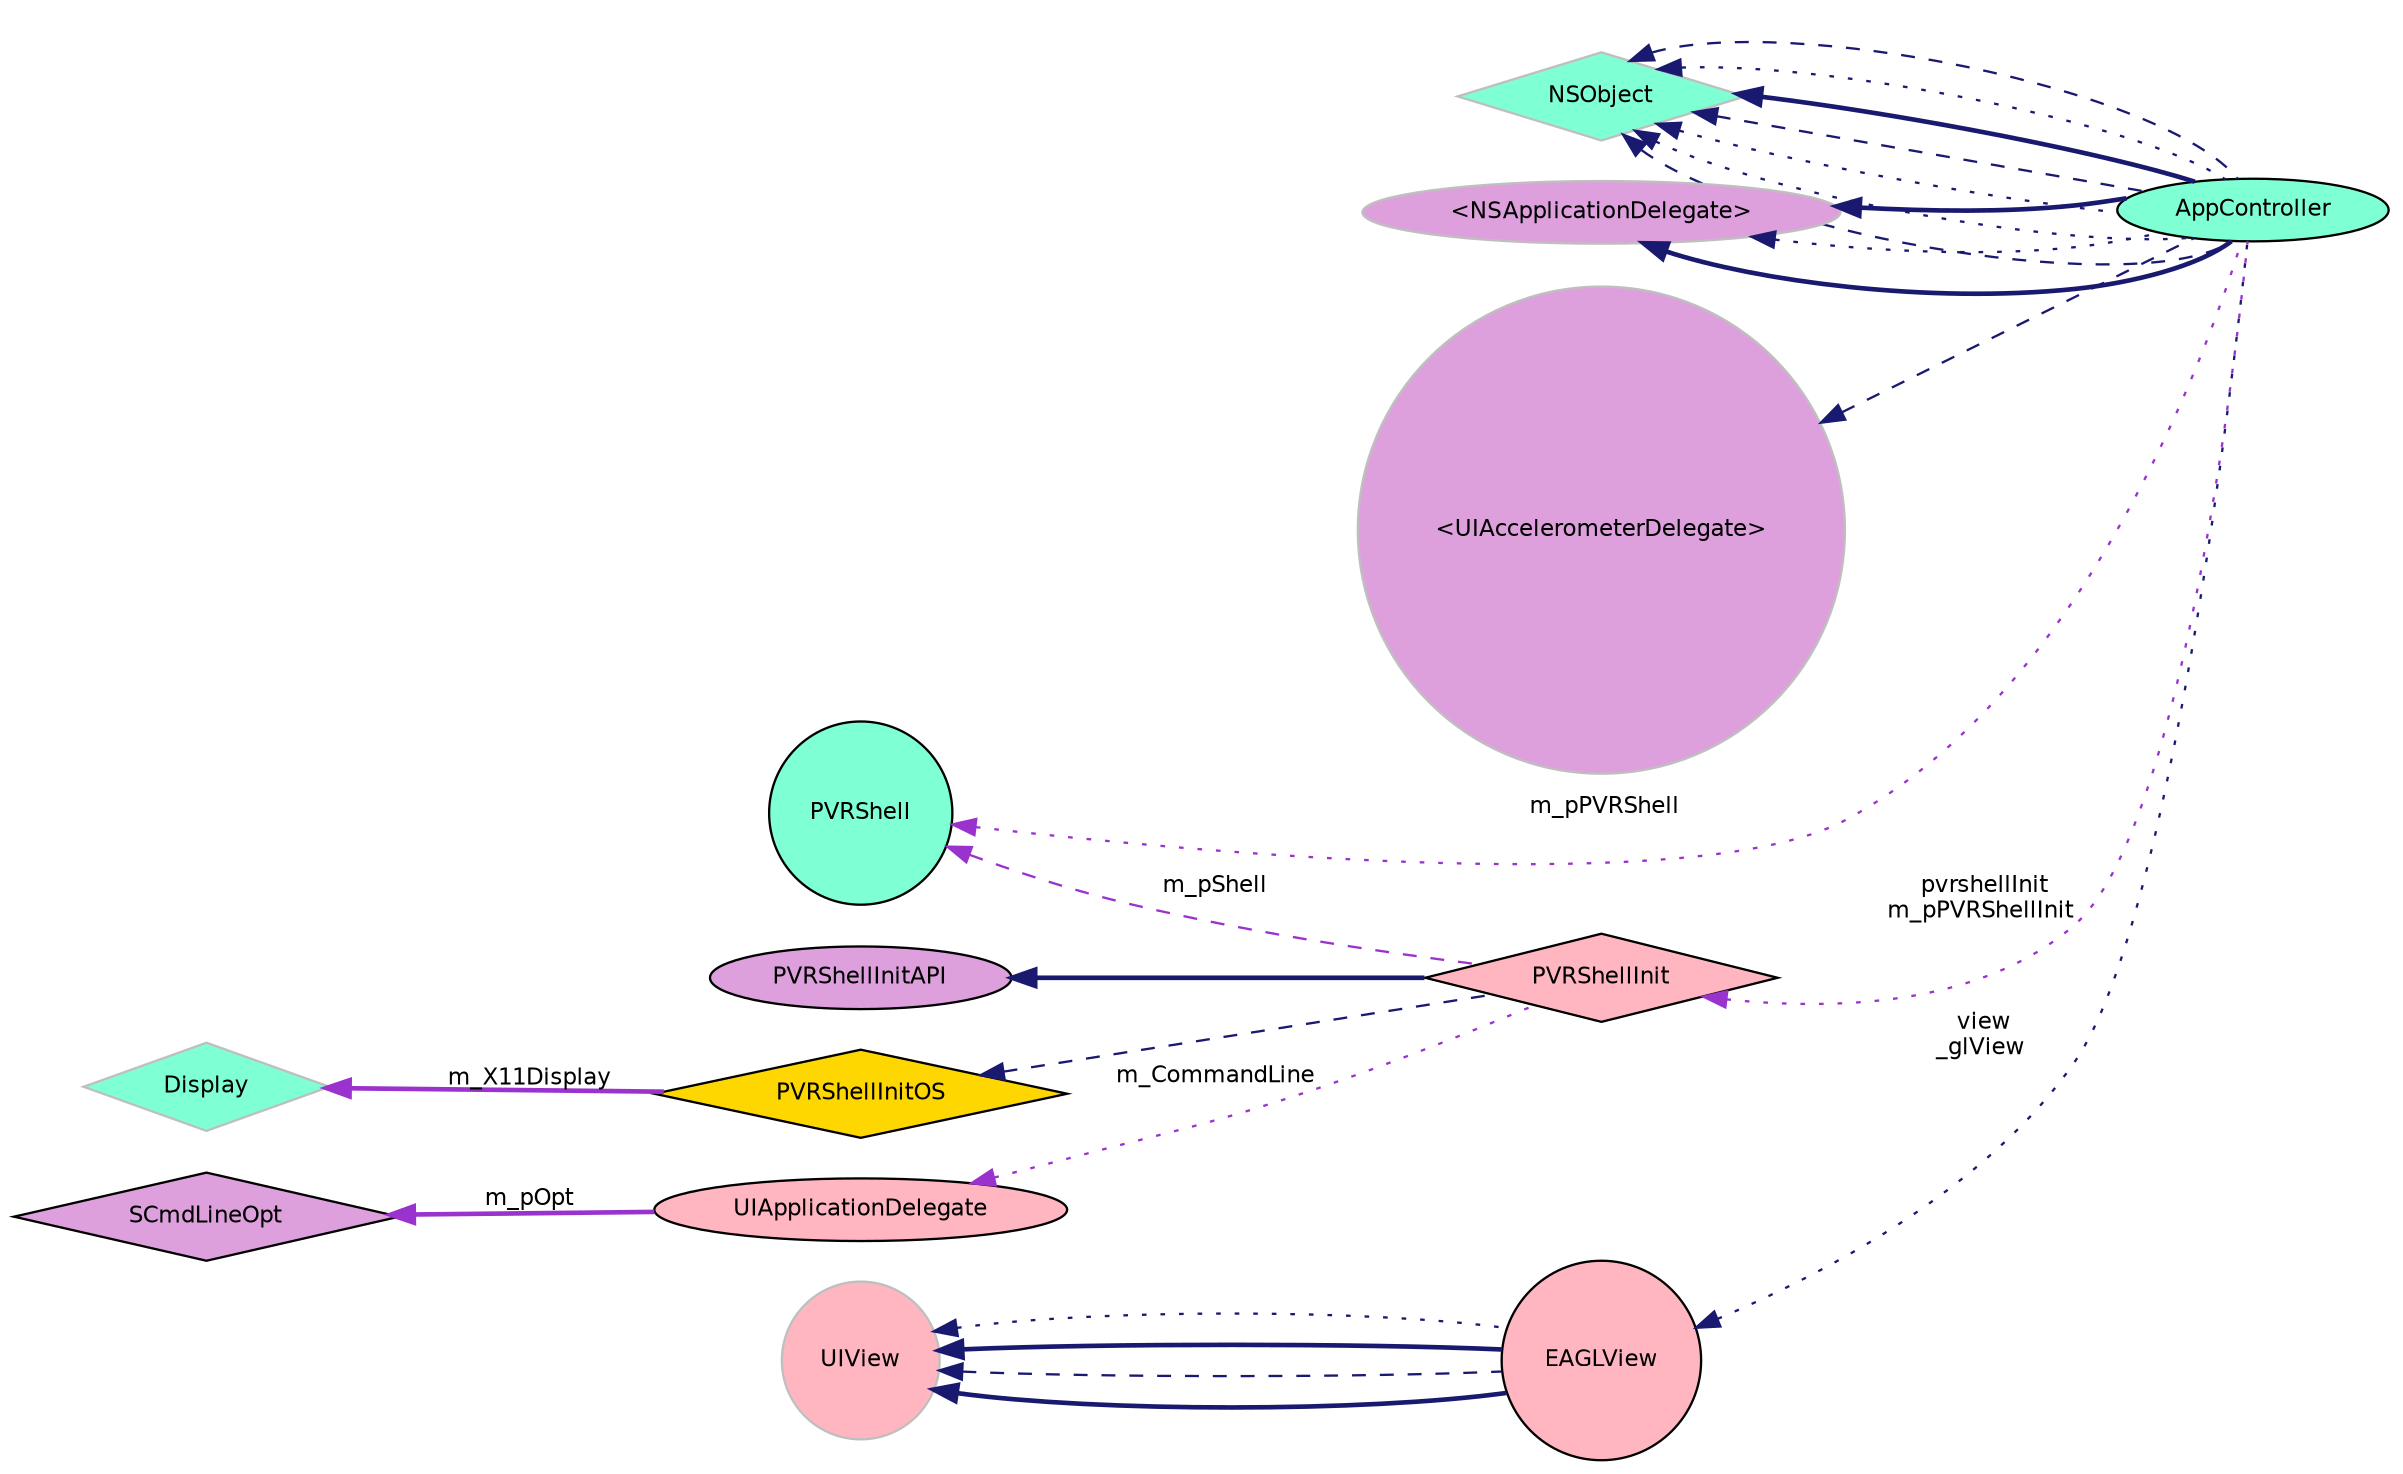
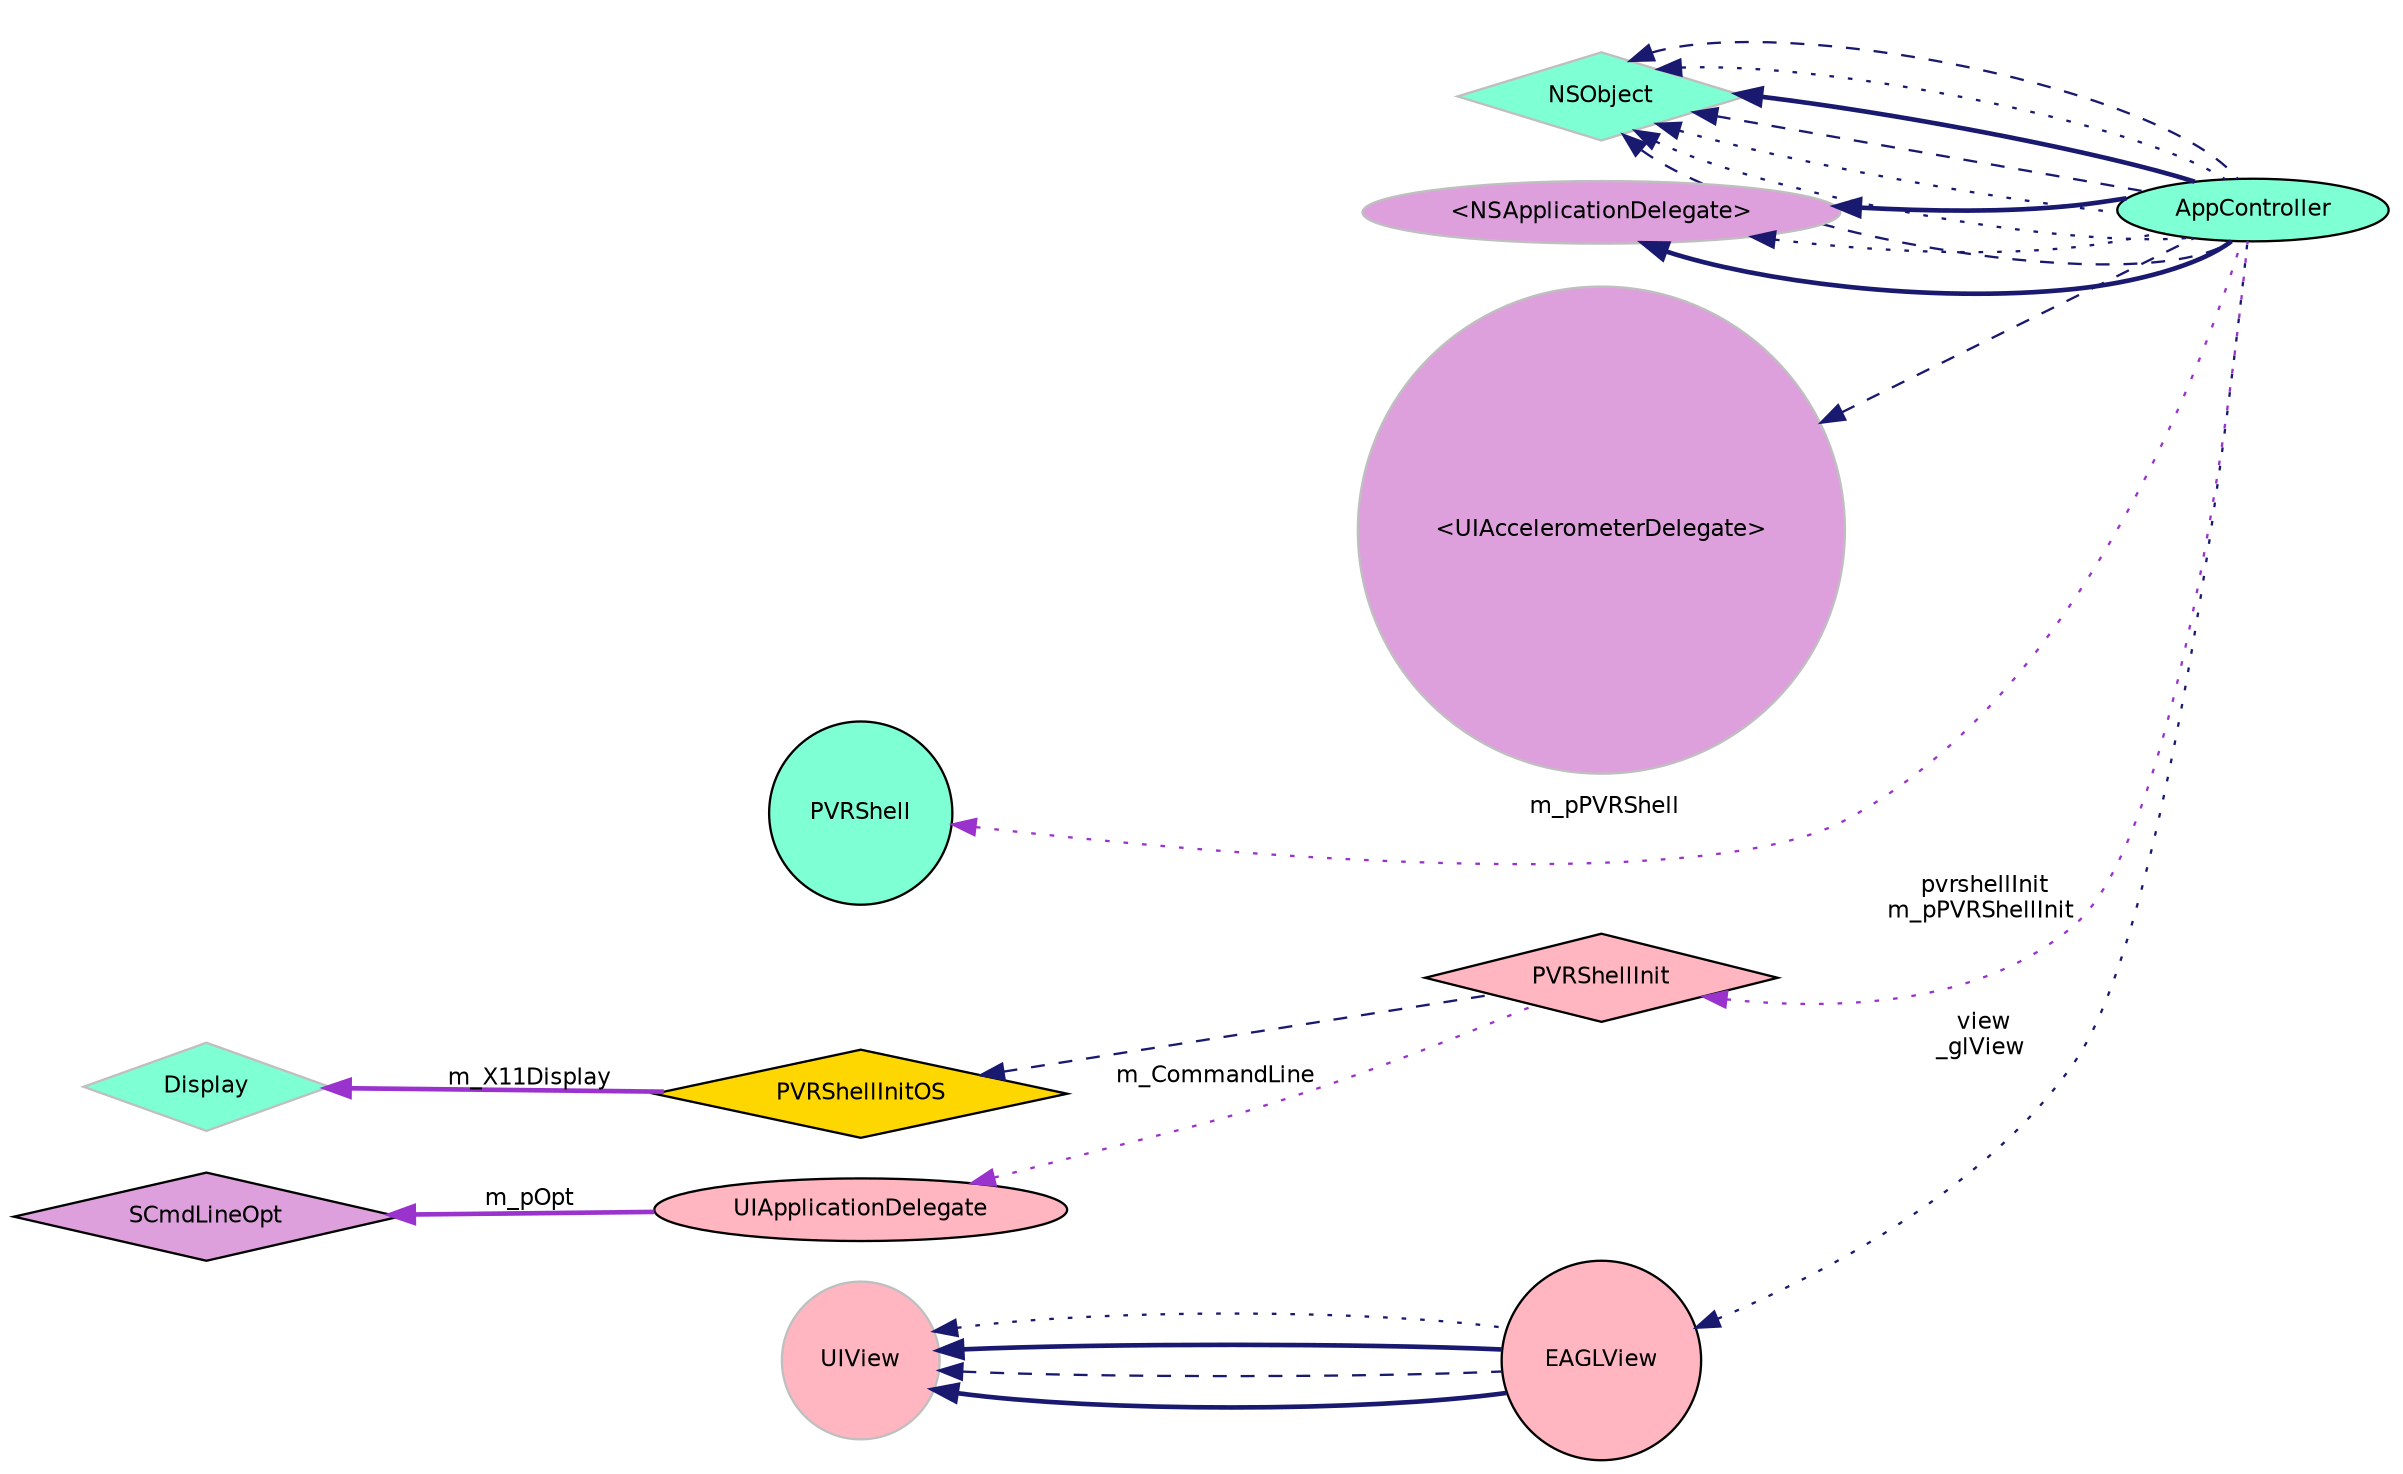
edge "PVRShellInit" -> "PVRShell": removed, label "m_pShell"
node "PVRShellInitAPI": removed
